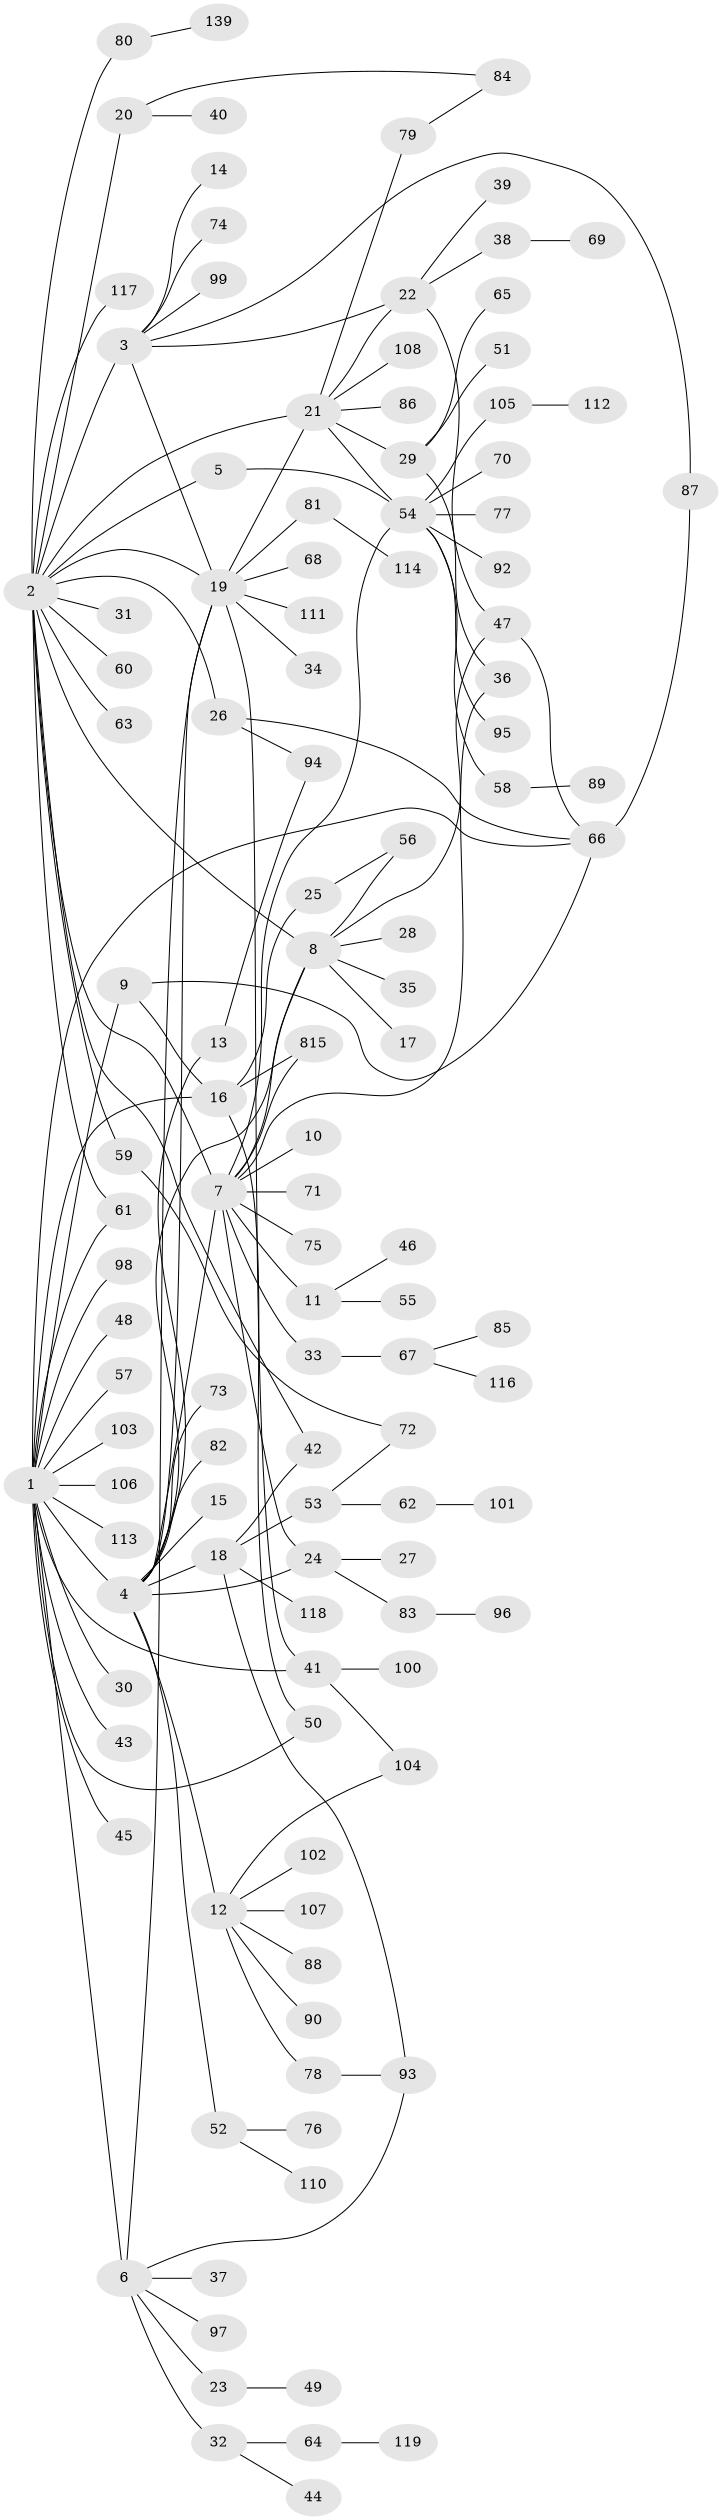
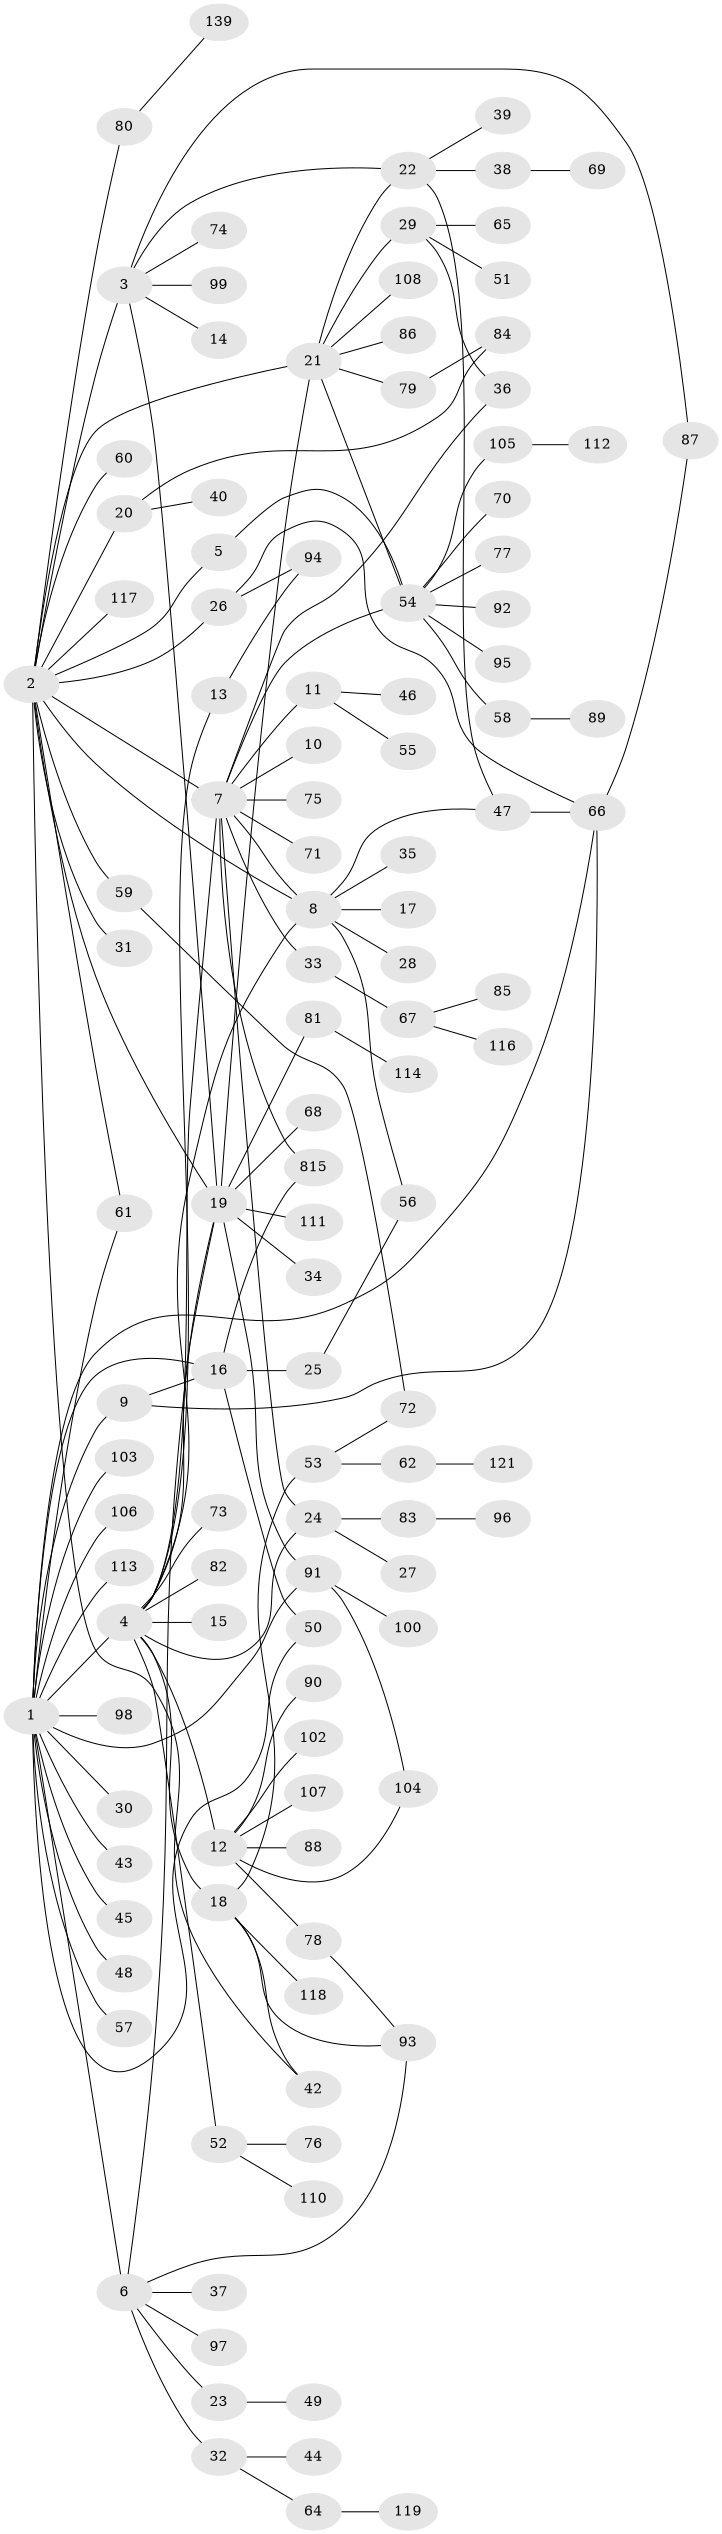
node "63": removed
node "101": label "101" -> "121"
node "41": label "41" -> "91"
